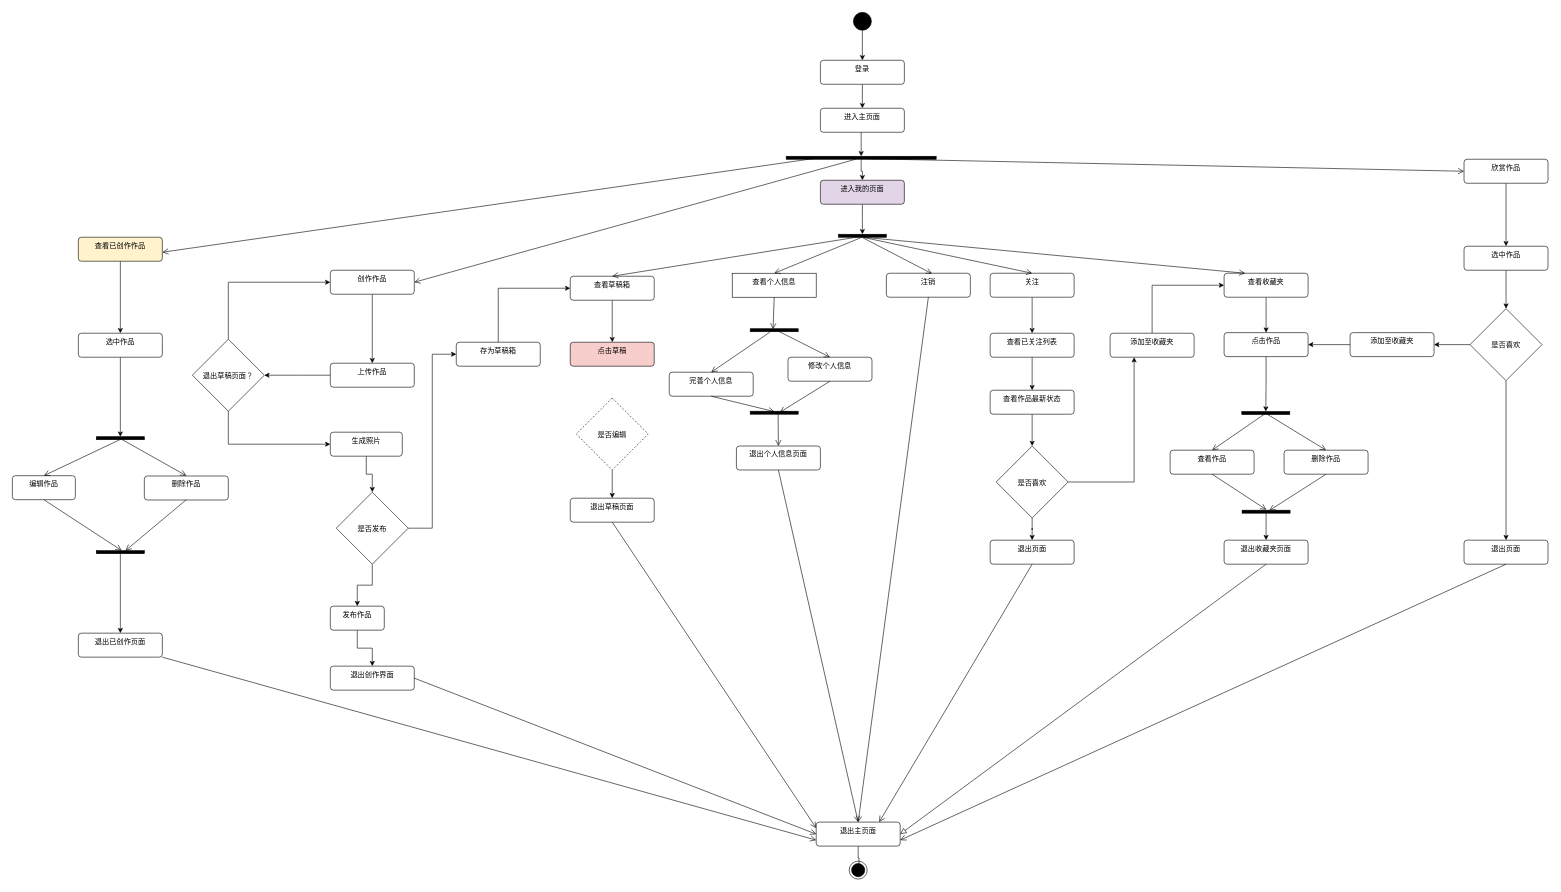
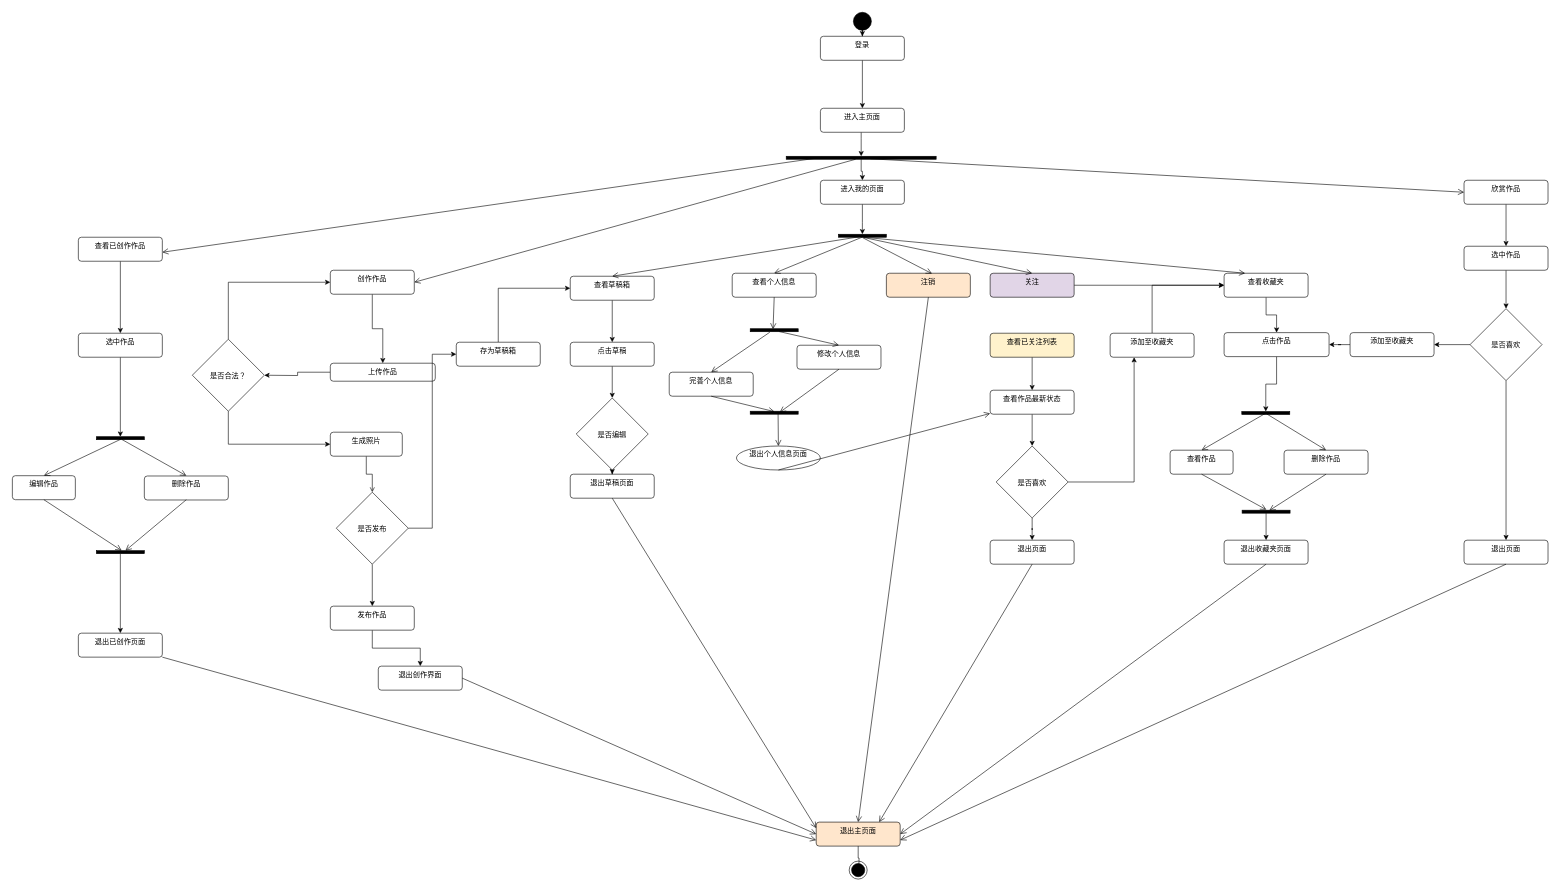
node "登录": moved (863, 72) -> (863, 48)
node "欣赏作品": moved (1506, 171) -> (1506, 192)
node "进入我的页面": fillcolor #e1d5e7 -> #ffffff
node "查看已创作作品": fillcolor #fff2cc -> #ffffff
node "查看个人信息": shape rectangle -> rounded rectangle
node "注销": fillcolor #ffffff -> #ffe6cc
node "关注": fillcolor #ffffff -> #e1d5e7
edge "关注" -> "查看已关注列表": now "关注" -> "查看收藏夹"
node "查看已关注列表": fillcolor #ffffff -> #fff2cc
node "点击作品": size 84x24 -> 105x24
node "点击草稿": fillcolor #f8cecc -> #ffffff
node "修改个人信息": moved (830, 369) -> (839, 357)
node "上传作品": size 84x24 -> 105x18
node "退出草稿页面？": label "退出草稿页面？" -> "是否合法？"
edge "点击草稿" -> "是否编辑": added
node "是否编辑": style dashed -> solid
node "退出个人信息页面": shape rounded rectangle -> ellipse
node "查看作品": size 84x24 -> 63x24
edge "生成照片" -> "是否发布": arrowhead classic -> open
node "退出草稿页面": moved (612, 510) -> (612, 486)
node "发布作品": size 54x24 -> 84x24
edge "退出个人信息页面" -> "退出主页面": now "退出个人信息页面" -> "查看作品最新状态"
node "退出创作界面": moved (372, 678) -> (420, 678)
edge "退出收藏夹页面" -> "退出主页面": arrowhead block -> open
node "退出主页面": fillcolor #ffffff -> #ffe6cc
